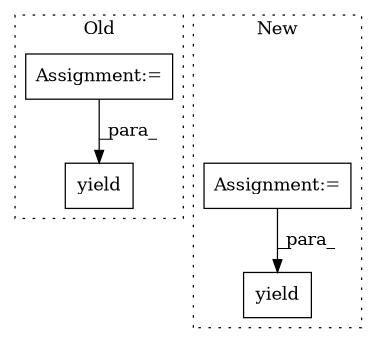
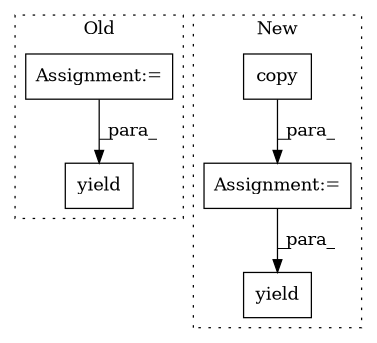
node "copy": added
